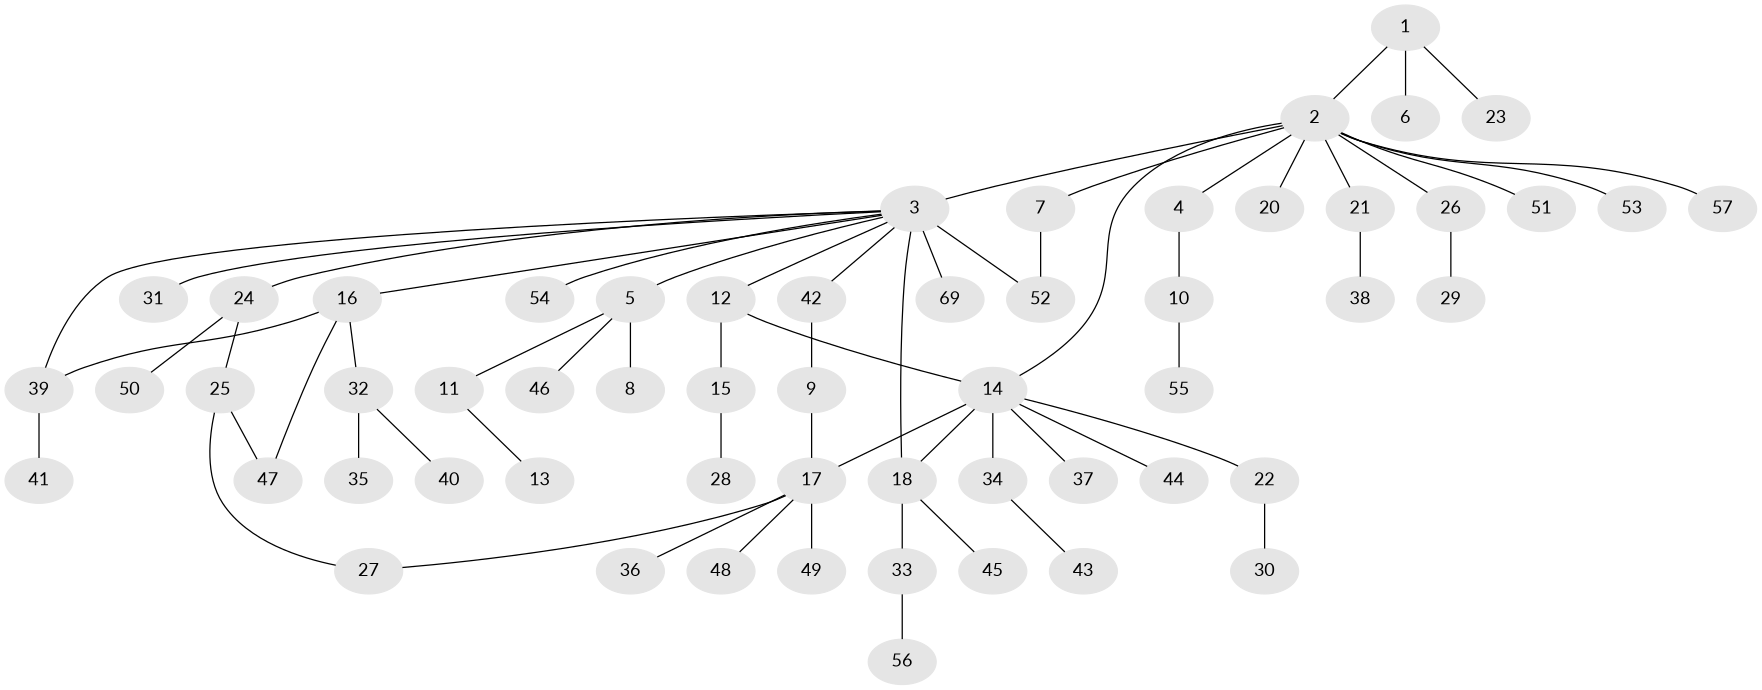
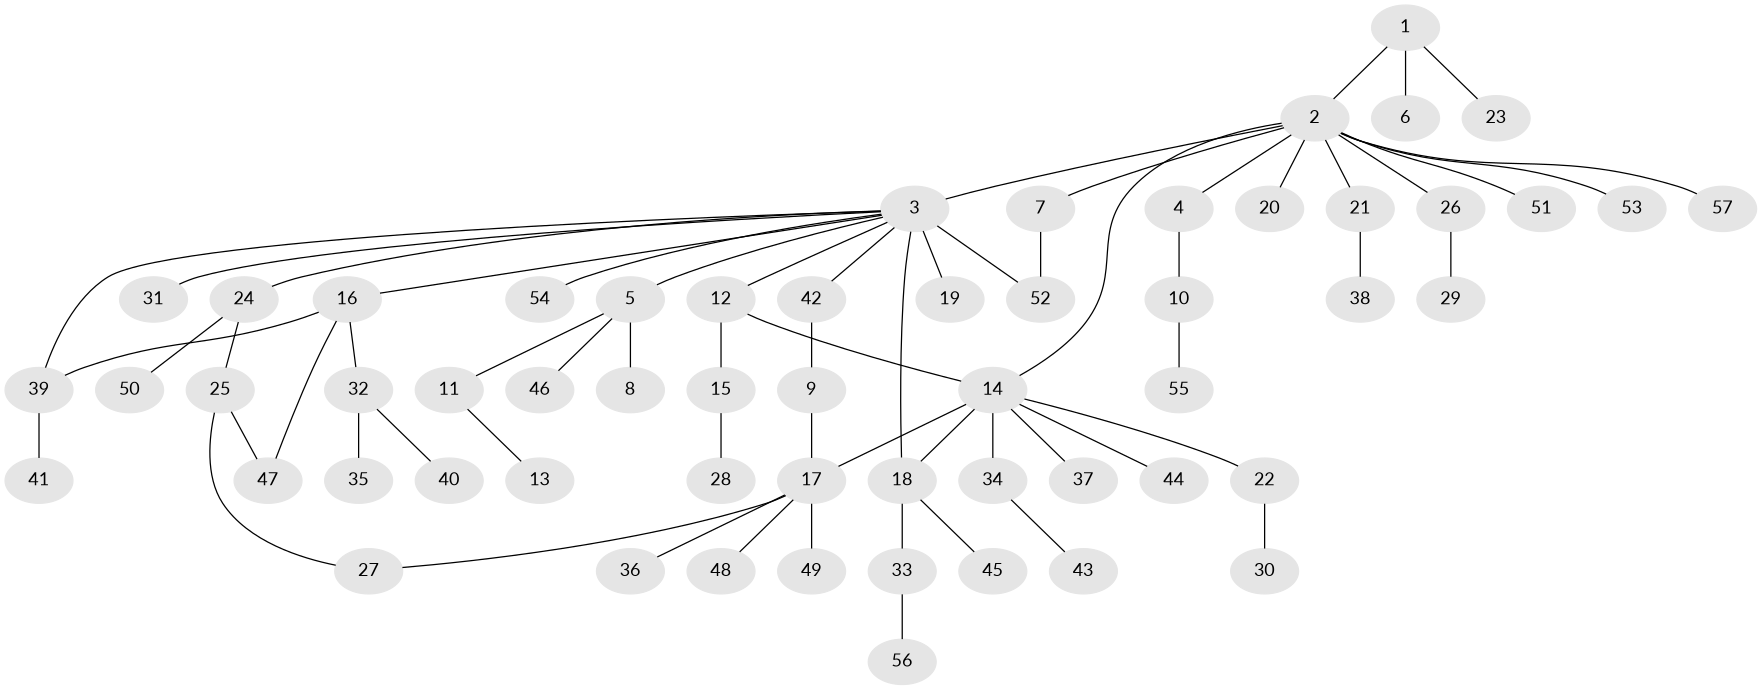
node "69": label "69" -> "19"
